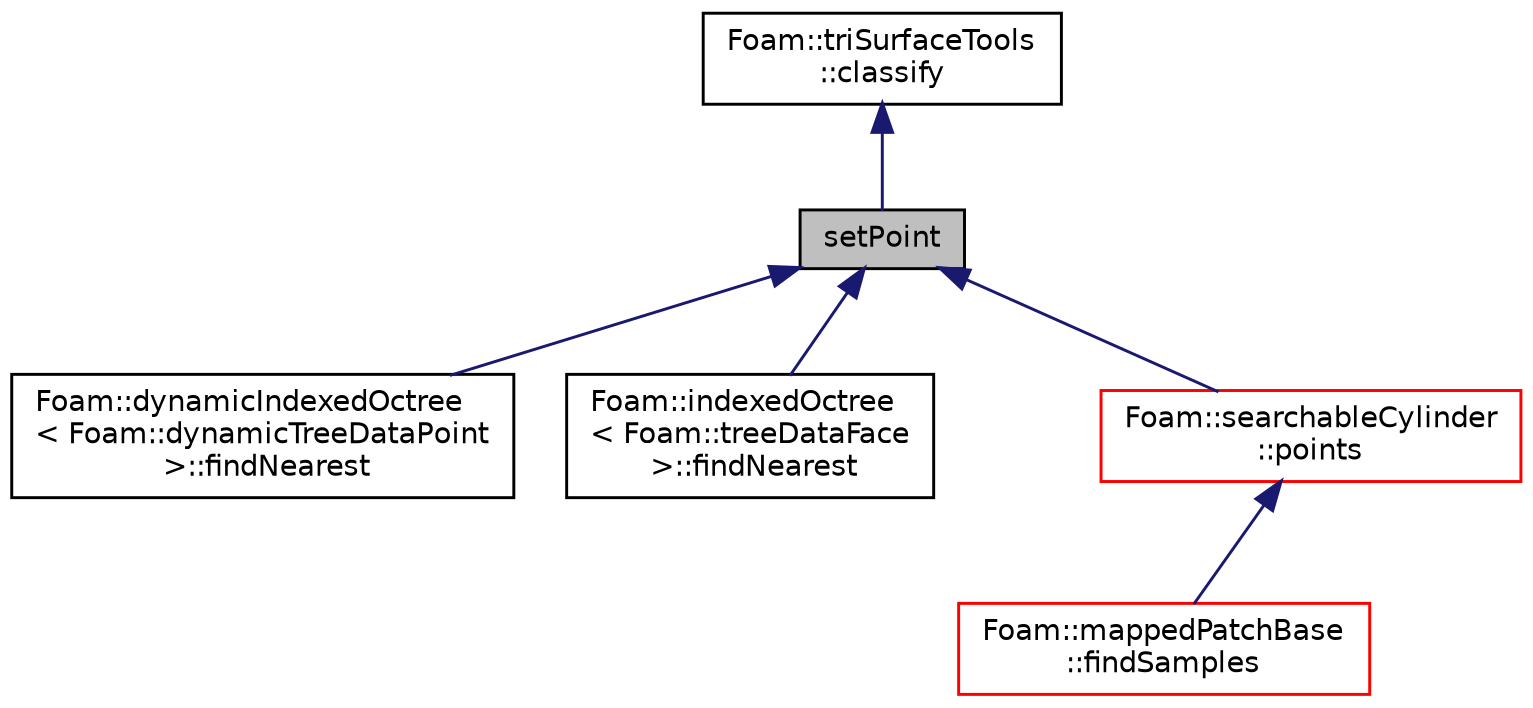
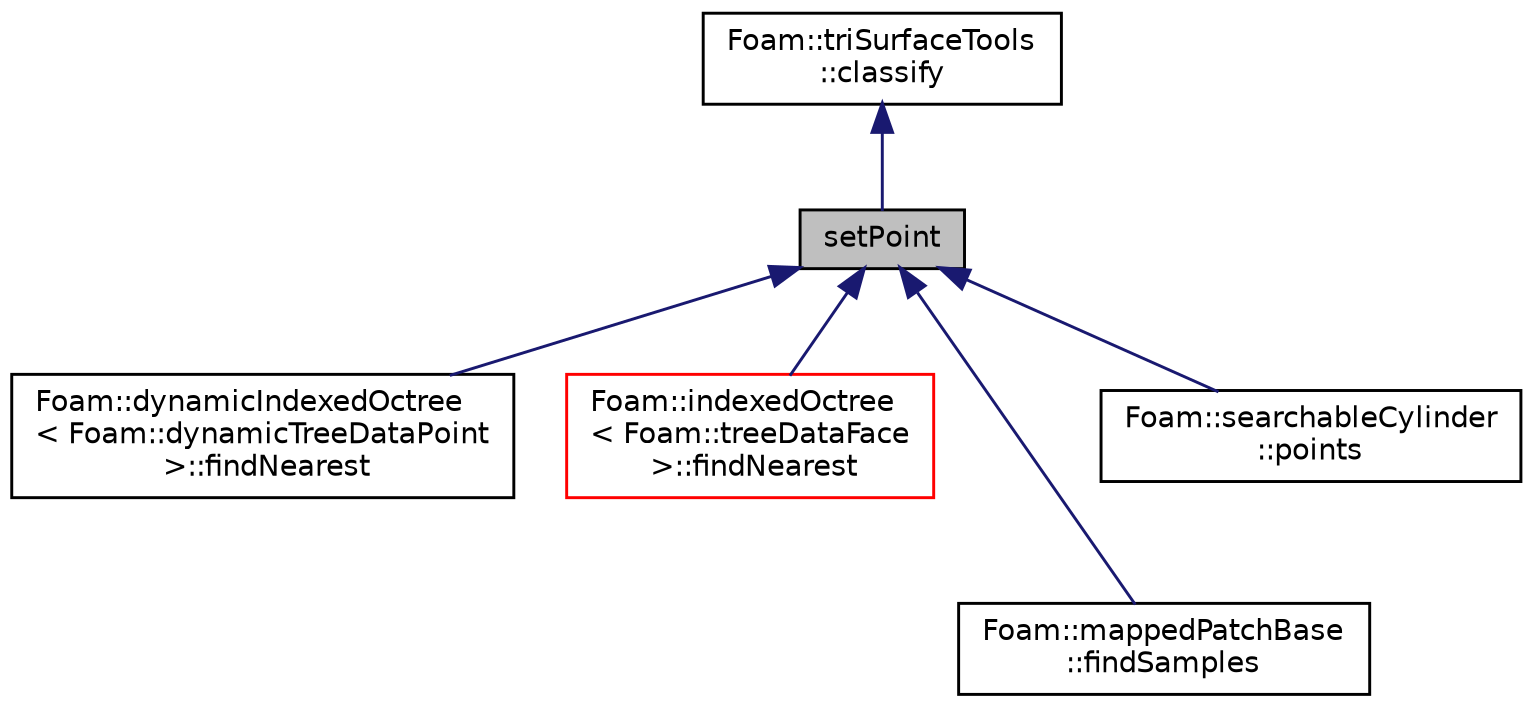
node "Foam::indexedOctree < Foam::treeDataFace >::findNearest": color black -> red
node "Foam::searchableCylinder ::points": color red -> black
edge "Foam::mappedPatchBase ::findSamples" -> "Foam::searchableCylinder ::points": now "Foam::mappedPatchBase ::findSamples" -> "setPoint"
node "Foam::mappedPatchBase ::findSamples": color red -> black
